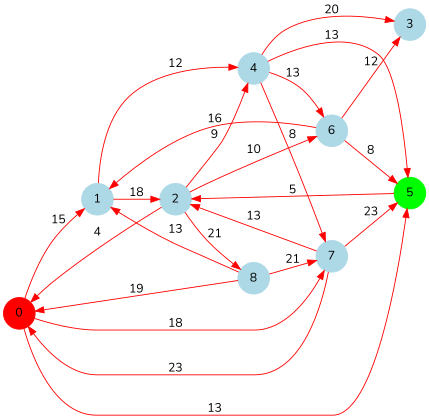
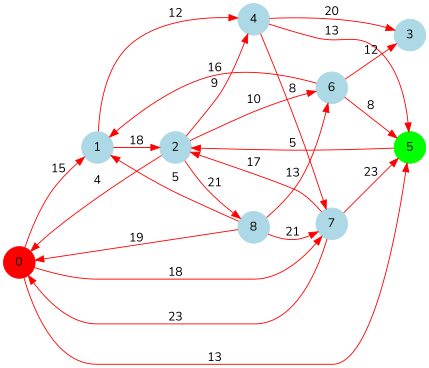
edge "4" -> "6": now "8" -> "6"
edge "7" -> "2": label "13" -> "17"
edge "8" -> "1": label "13" -> "5"
